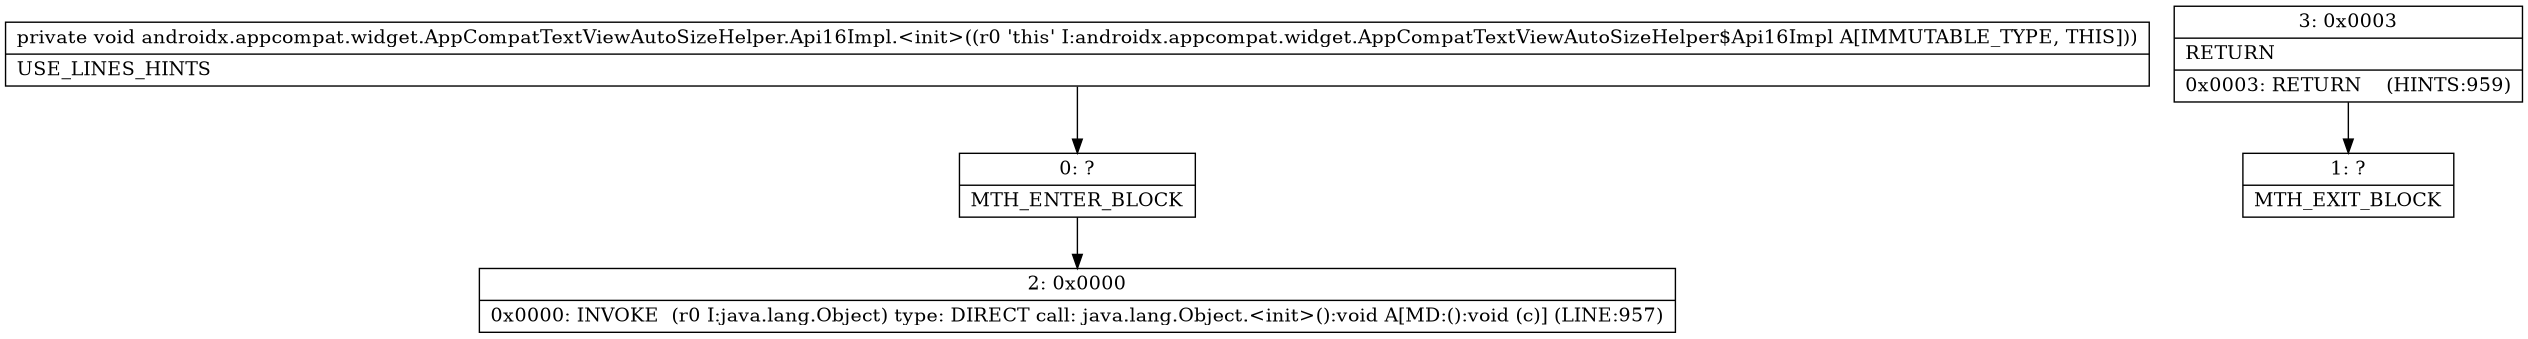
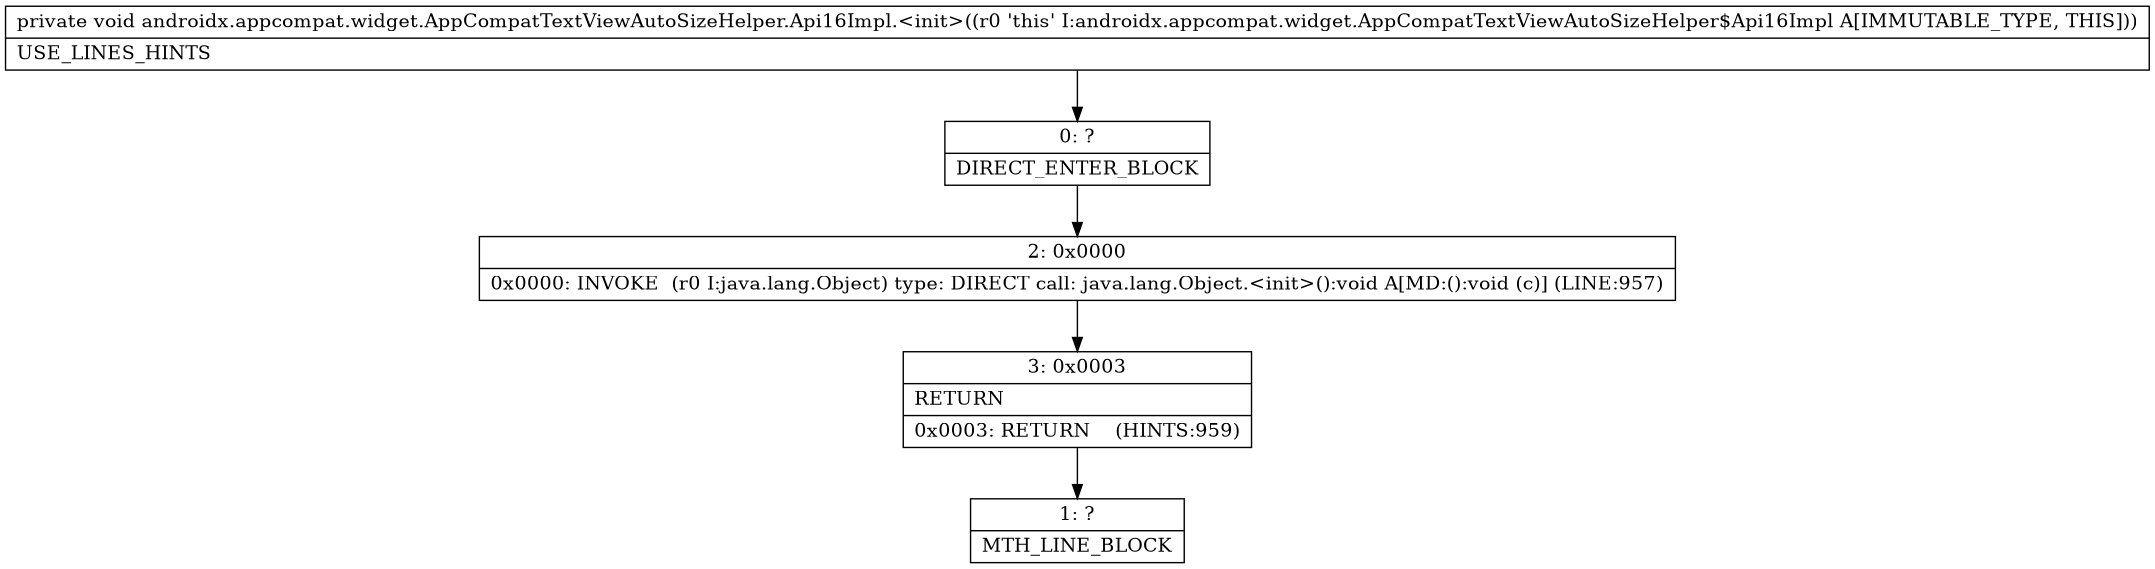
node "0: ?": text "MTH_ENTER_BLOCK" -> "DIRECT_ENTER_BLOCK"
node "1: ?": text "MTH_EXIT_BLOCK" -> "MTH_LINE_BLOCK"
edge "2: 0x0000" -> "3: 0x0003": added
